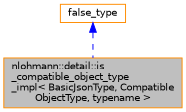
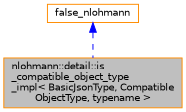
node "false_type": label "false_type" -> "false_nlohmann"
